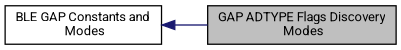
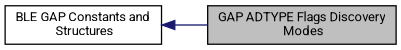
node "BLE GAP Constants and Modes": label "BLE GAP Constants and Modes" -> "BLE GAP Constants and Structures"
